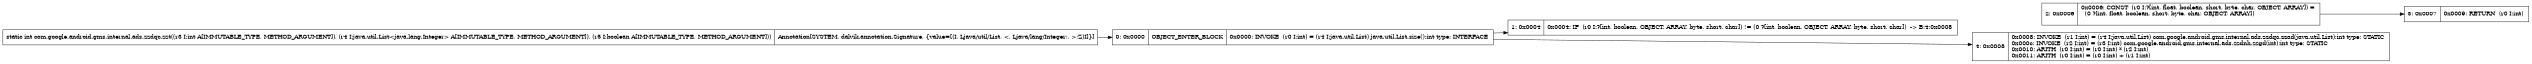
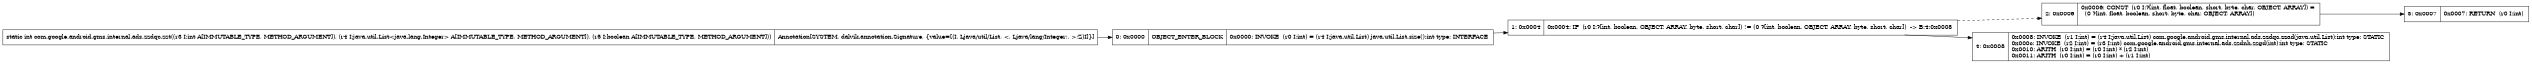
node "3: 0x0007": text "0x0009: RETURN  (r0 I:int)" -> "0x0007: RETURN  (r0 I:int)"
edge "1: 0x0004" -> "2: 0x0006": added
edge "0: 0x0000" -> "4: 0x0008": now "1: 0x0004" -> "4: 0x0008"
